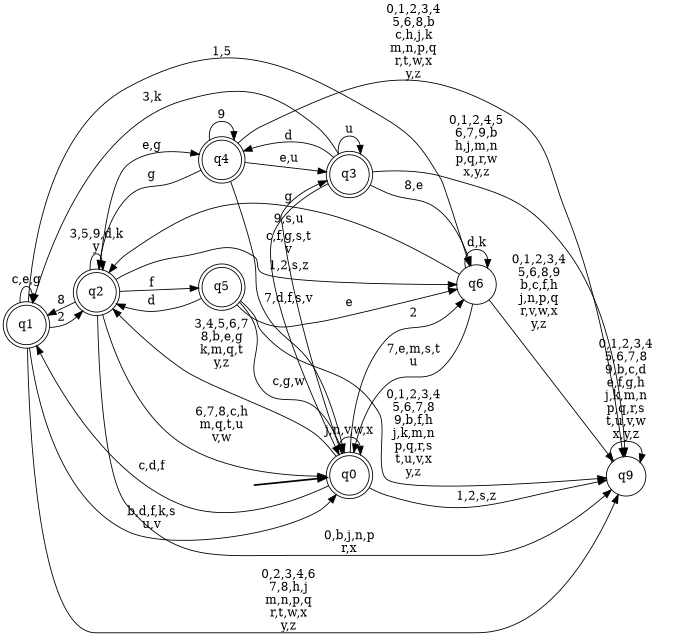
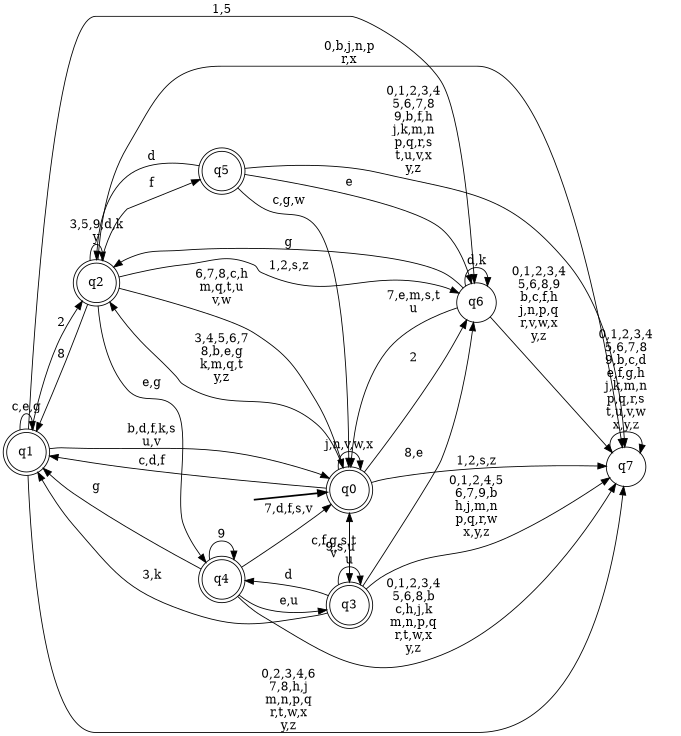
edge "q4" -> "q2": now "q4" -> "q1"
node "q9": label "q9" -> "q7"
